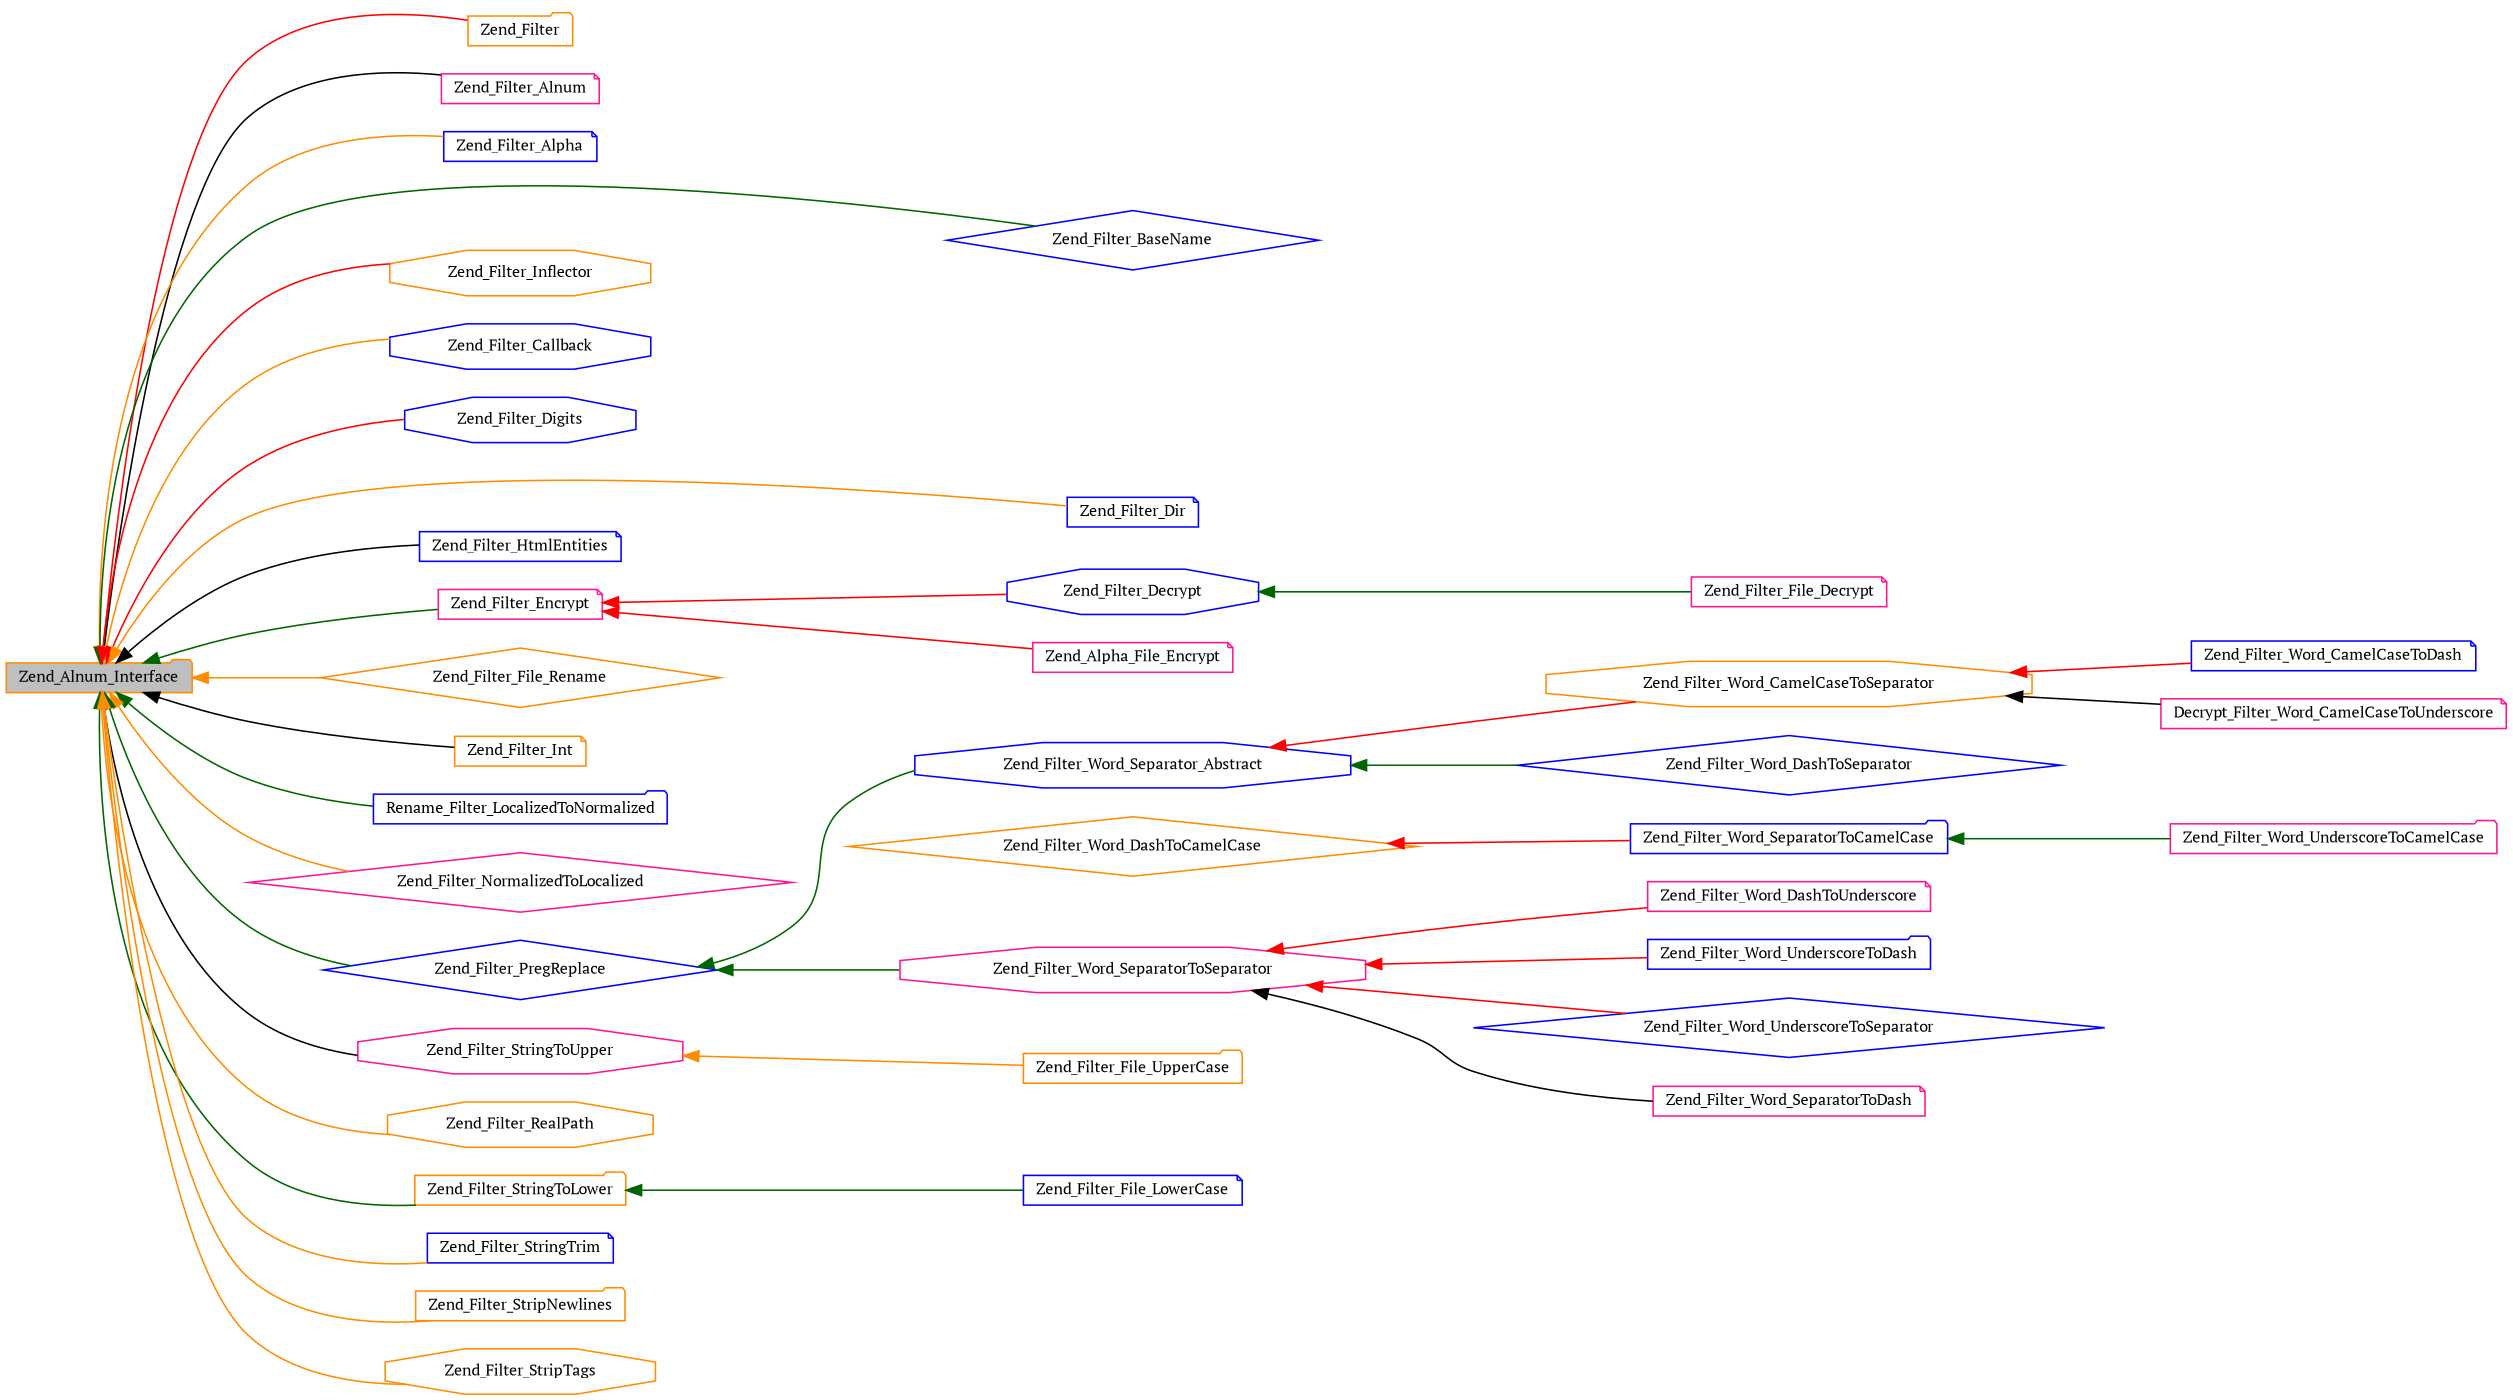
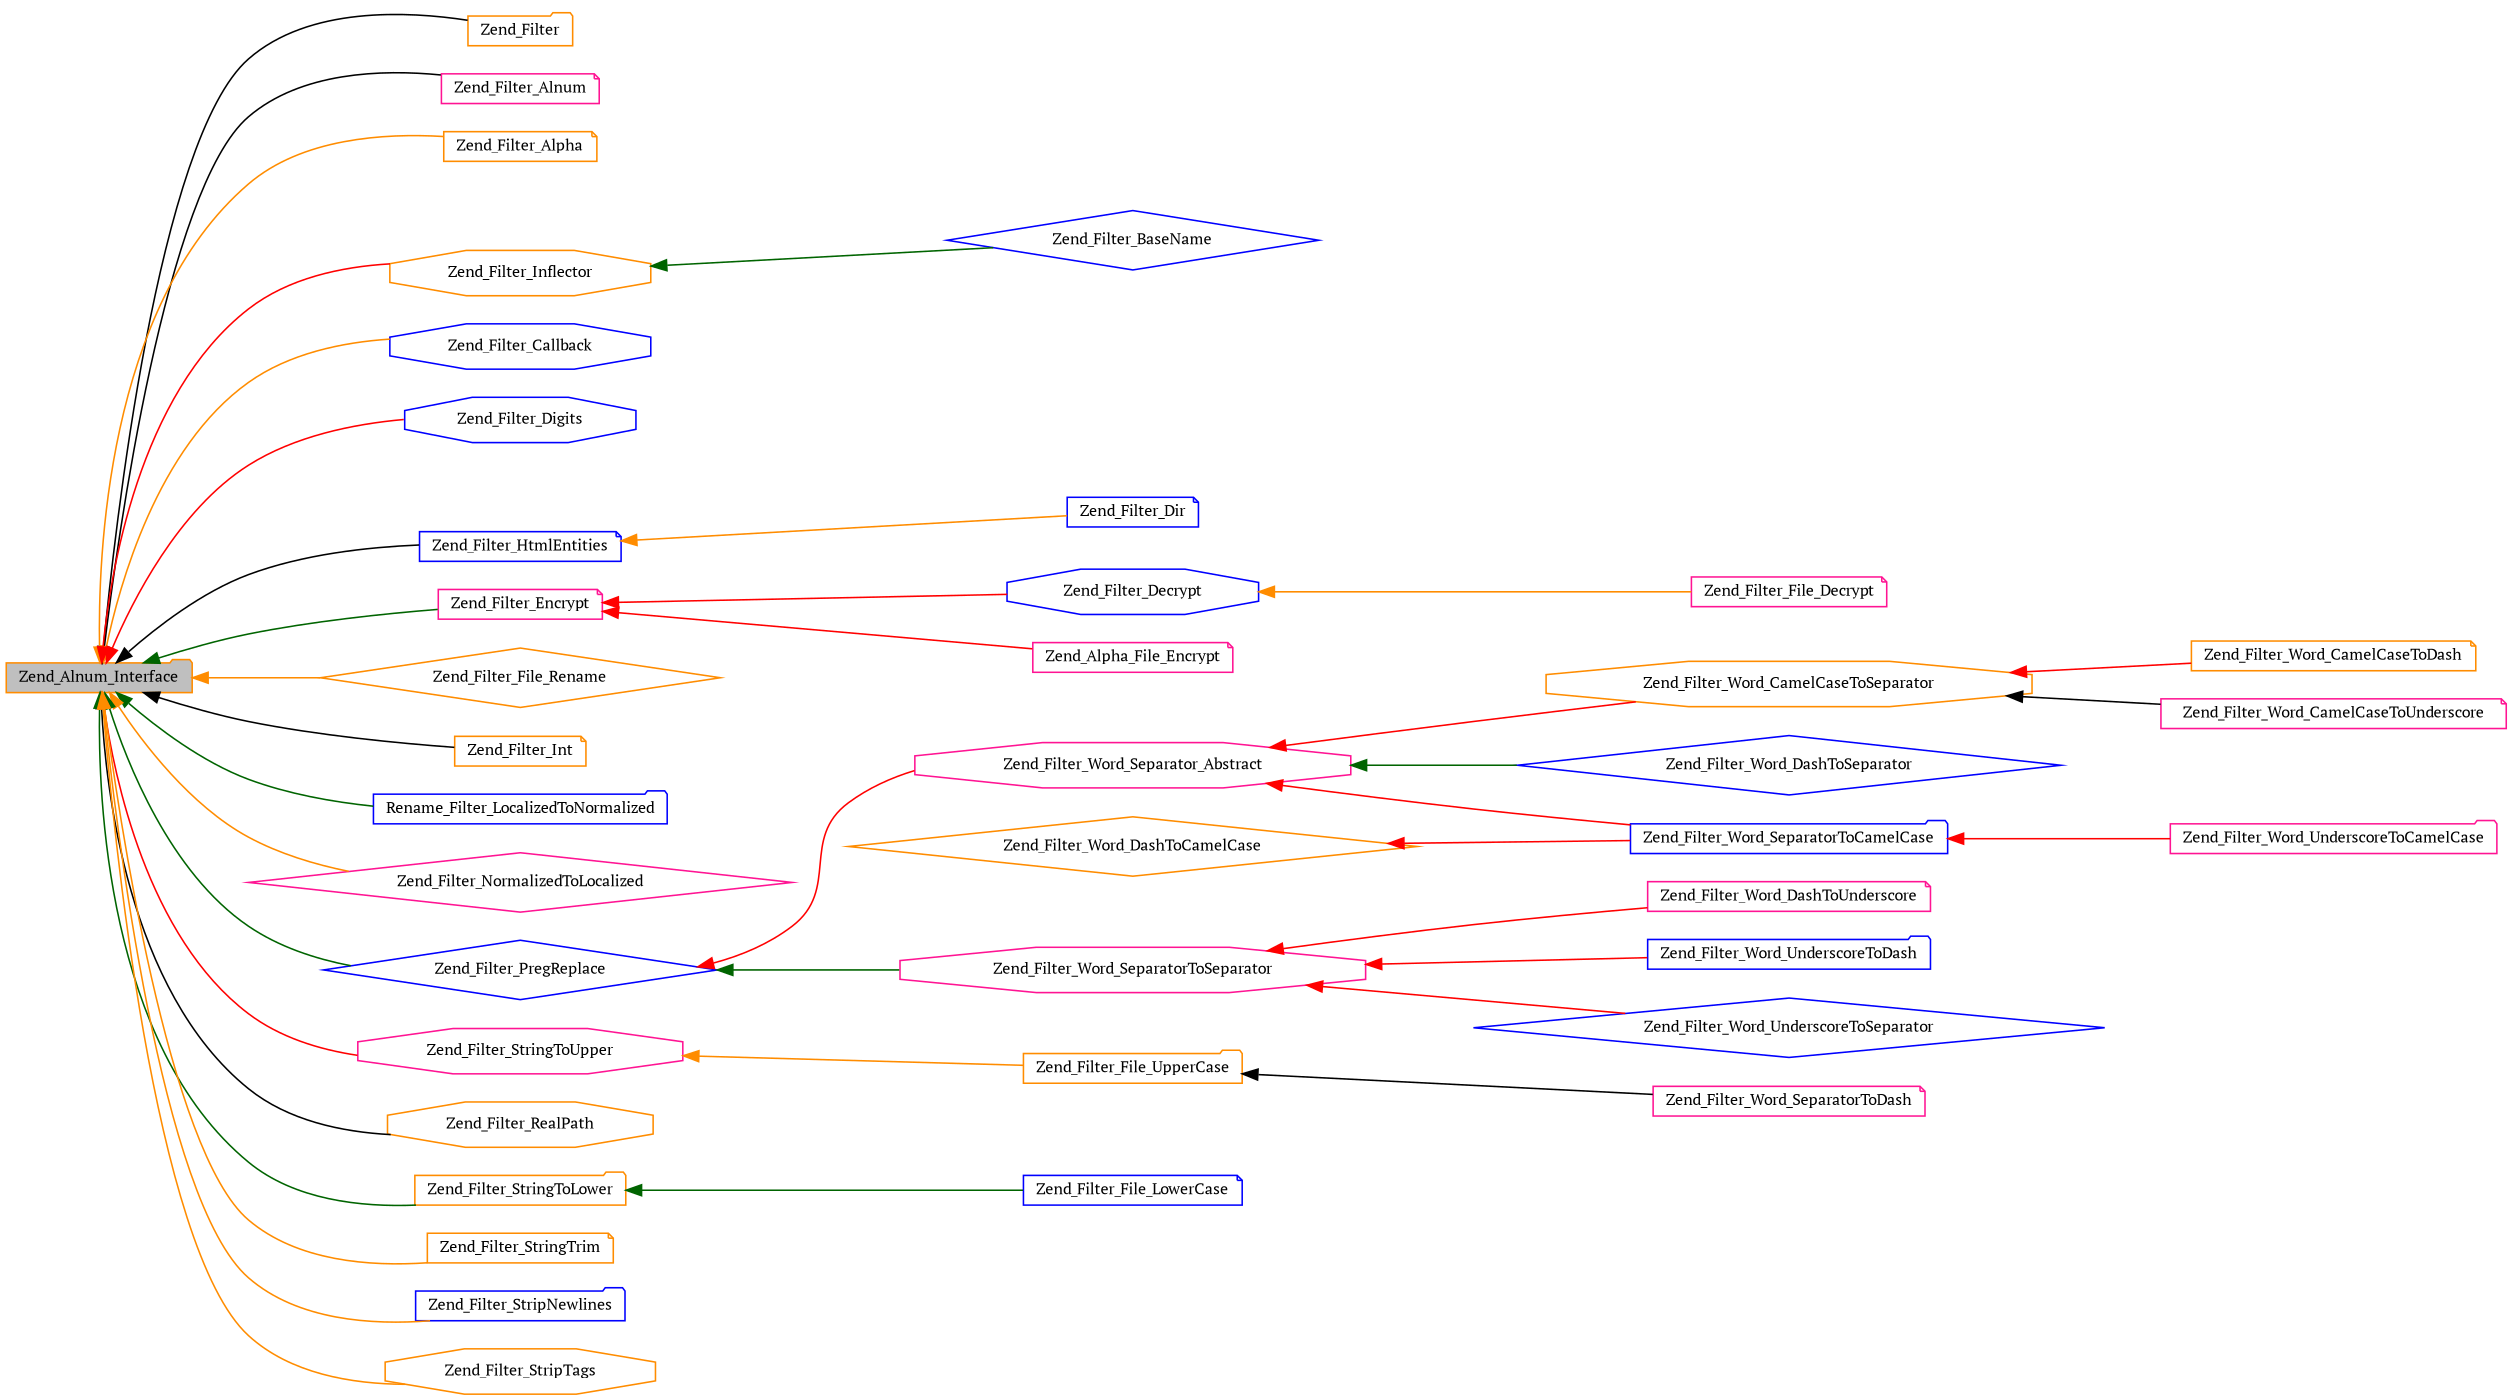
node "Zend_Filter_Alpha": color blue -> darkorange
edge "Zend_Filter_BaseName" -> "Zend_Alnum_Interface": now "Zend_Filter_BaseName" -> "Zend_Filter_Inflector"
edge "Zend_Filter" -> "Zend_Alnum_Interface": color red -> black
edge "Zend_Filter_Dir" -> "Zend_Alnum_Interface": now "Zend_Filter_Dir" -> "Zend_Filter_HtmlEntities"
edge "Zend_Filter_File_Decrypt" -> "Zend_Filter_Decrypt": color darkgreen -> darkorange
node "Zend_Filter_Word_CamelCaseToDash": color blue -> darkorange
node "Decrypt_Filter_Word_CamelCaseToUnderscore": label "Decrypt_Filter_Word_CamelCaseToUnderscore" -> "Zend_Filter_Word_CamelCaseToUnderscore"
node "Zend_Filter_Word_Separator_Abstract": color blue -> deeppink
edge "Zend_Filter_Word_SeparatorToCamelCase" -> "Zend_Filter_Word_Separator_Abstract": added
edge "Zend_Filter_Word_UnderscoreToCamelCase" -> "Zend_Filter_Word_SeparatorToCamelCase": color darkgreen -> red
edge "Zend_Filter_Word_Separator_Abstract" -> "Zend_Filter_PregReplace": color darkgreen -> red
edge "Zend_Filter_StringToUpper" -> "Zend_Alnum_Interface": color black -> red
edge "Zend_Filter_RealPath" -> "Zend_Alnum_Interface": color darkorange -> black
edge "Zend_Filter_Word_SeparatorToDash" -> "Zend_Filter_Word_SeparatorToSeparator": now "Zend_Filter_Word_SeparatorToDash" -> "Zend_Filter_File_UpperCase"
node "Zend_Filter_StringTrim": color blue -> darkorange
node "Zend_Filter_StripNewlines": color darkorange -> blue
